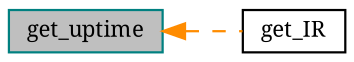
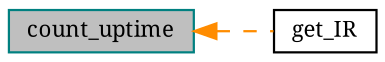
node "get_uptime": label "get_uptime" -> "count_uptime"
